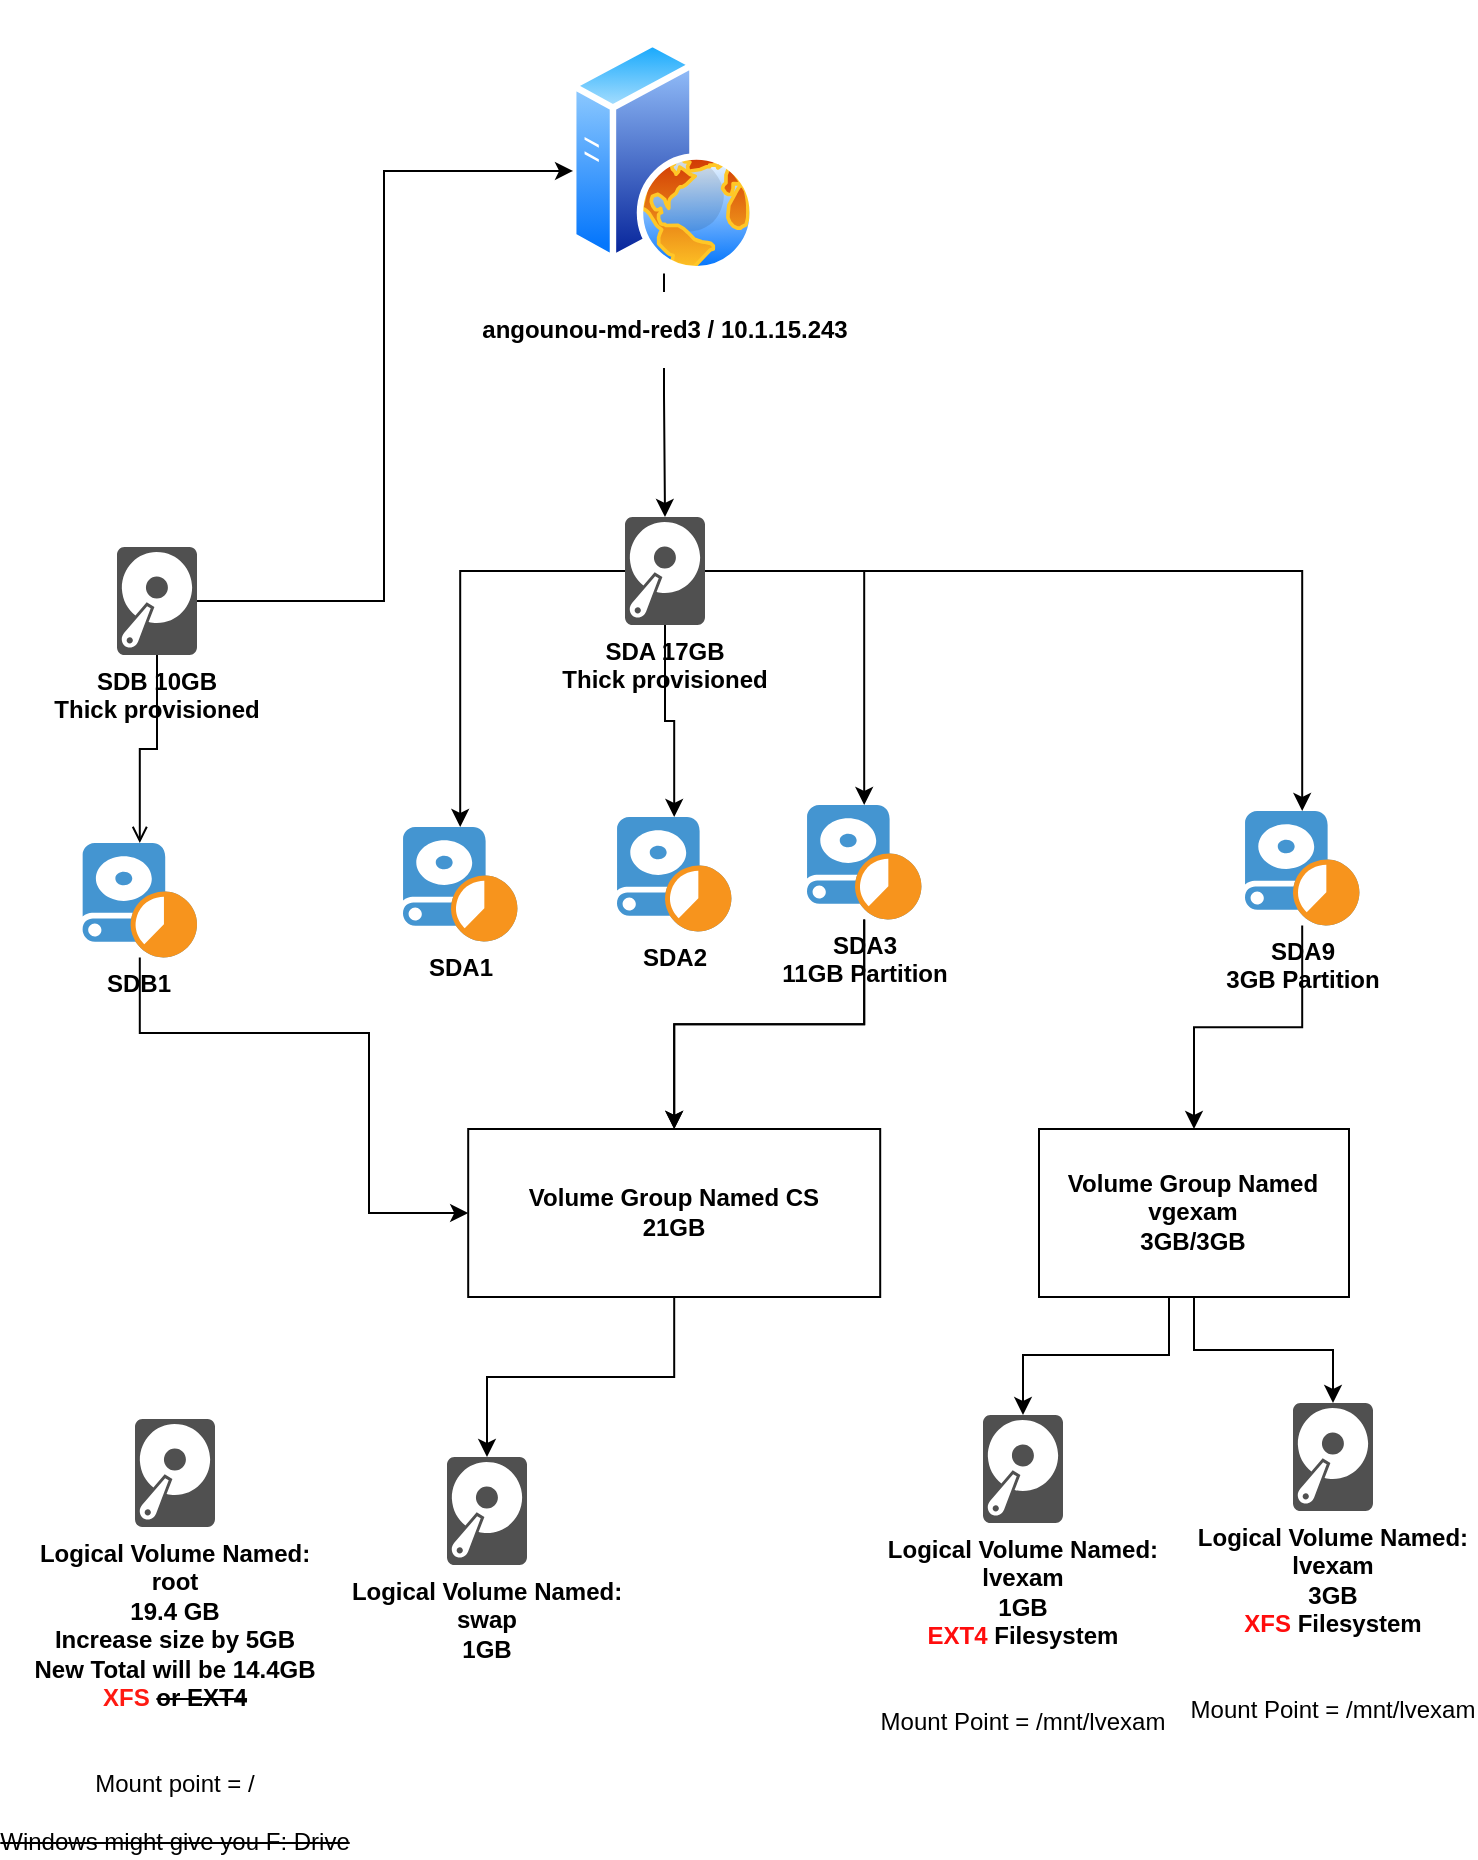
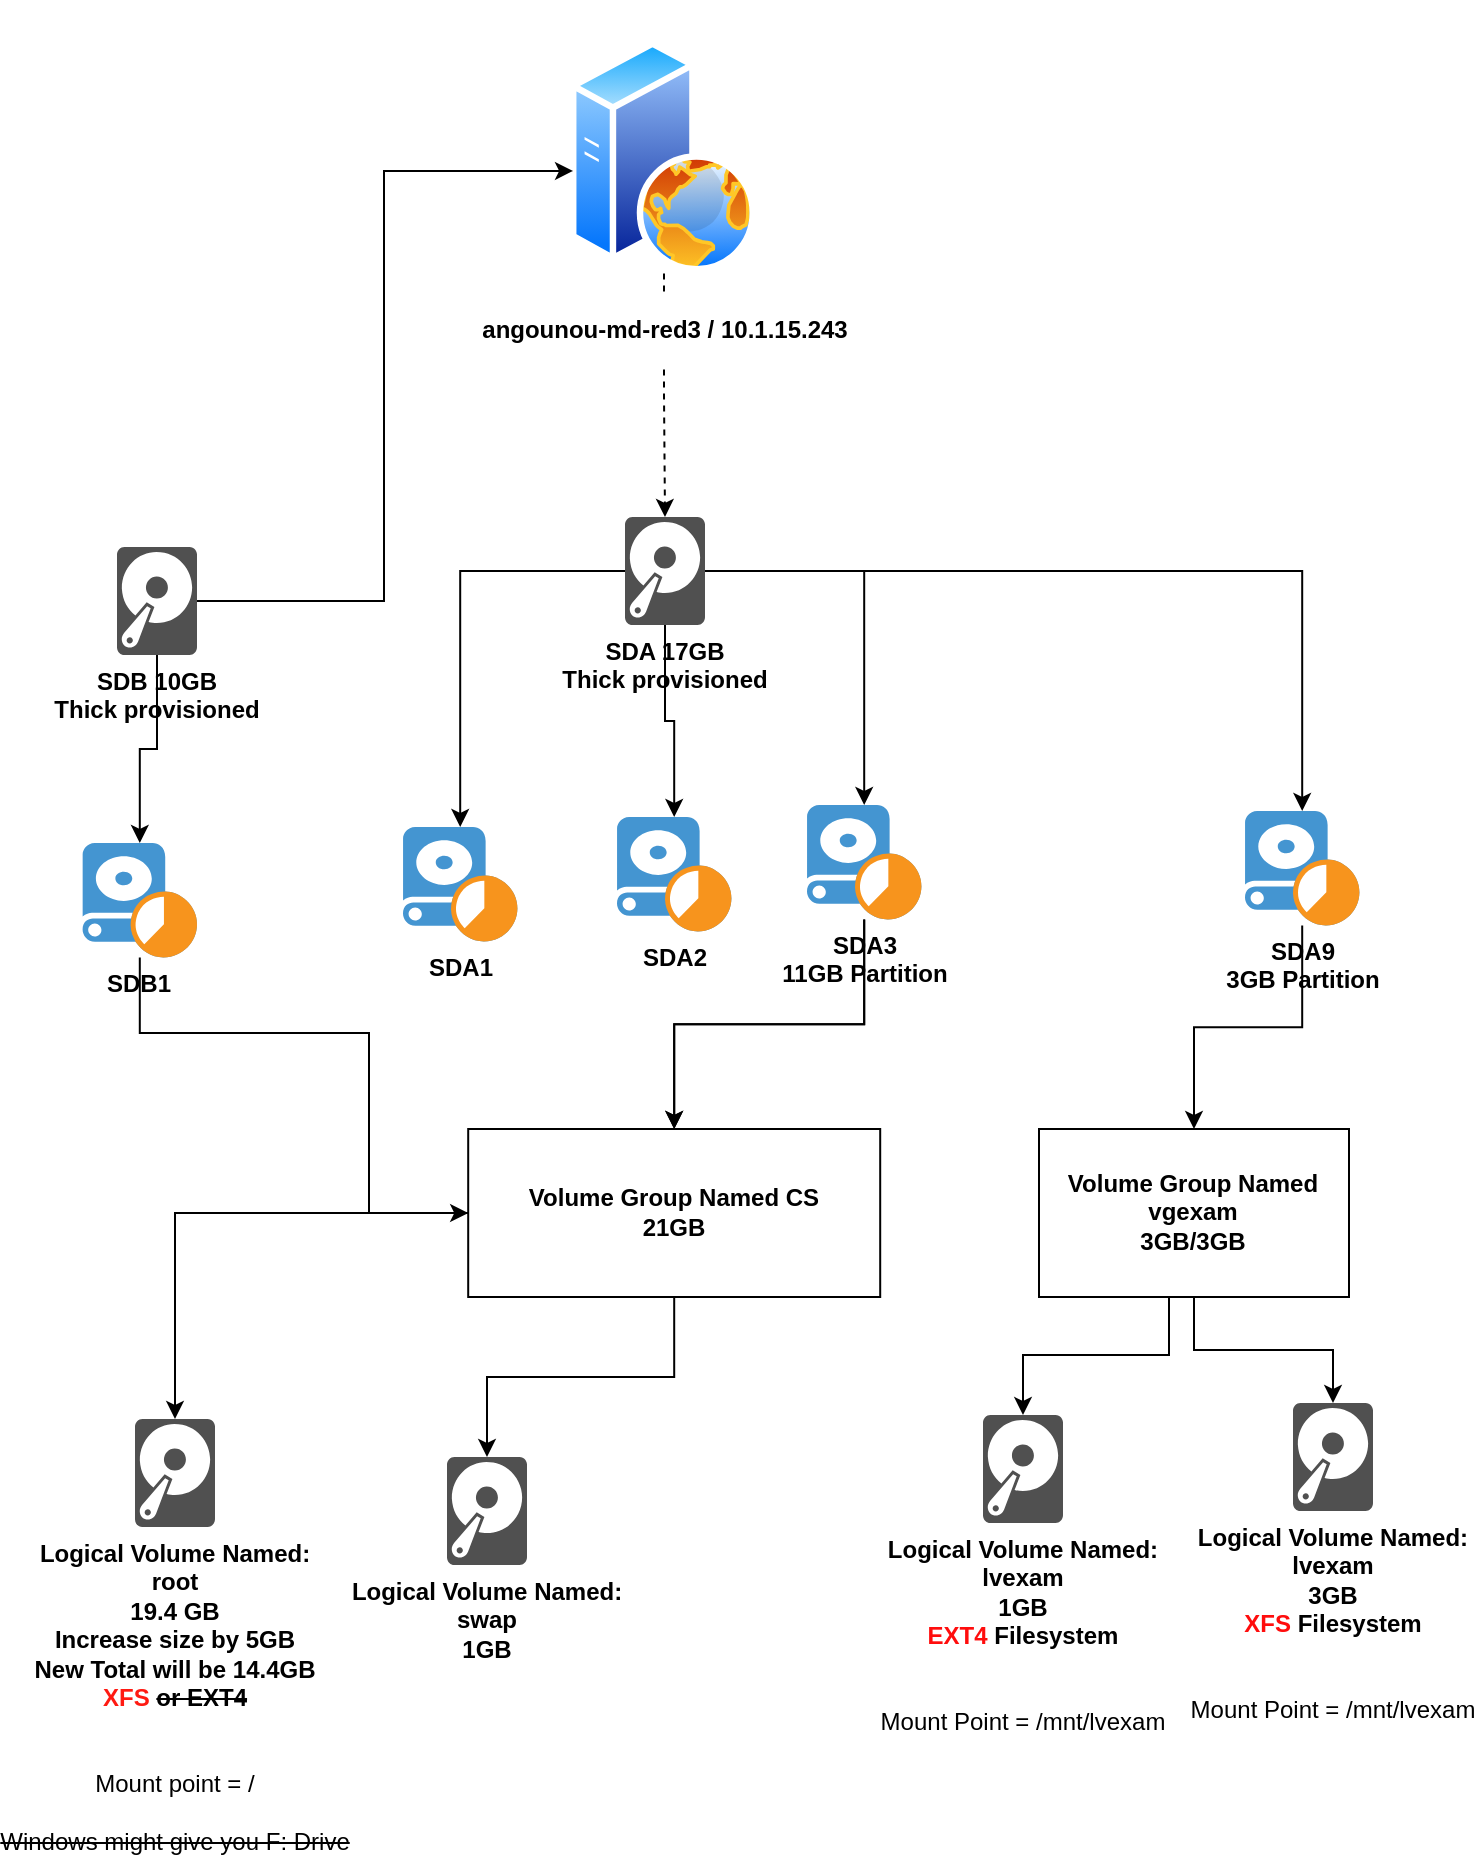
edge "angounou-md-red3 / 10.1.15.243" -> "SDA 17GB Thick provisioned": style solid -> dashed
edge "SDB 10GB Thick provisioned" -> "SDB1": arrowhead open -> classic
edge "Volume Group Named CS 21GB" -> "Logical Volume Named: root 19.4 GB Increase size by 5GB New Total will be 14.4GB XFS or EXT4 Mount point = / Windows might give you F: Drive": added
